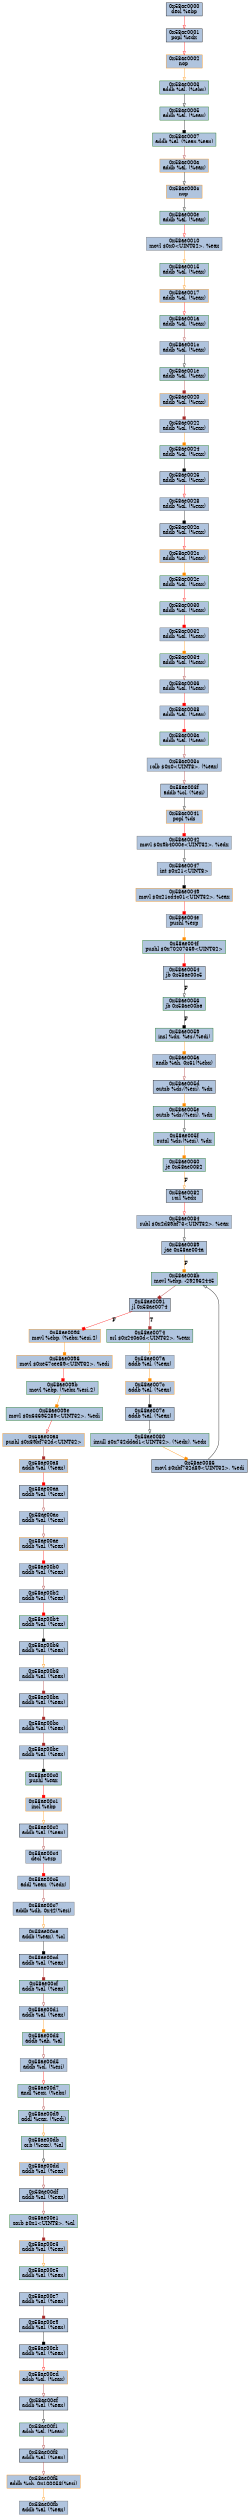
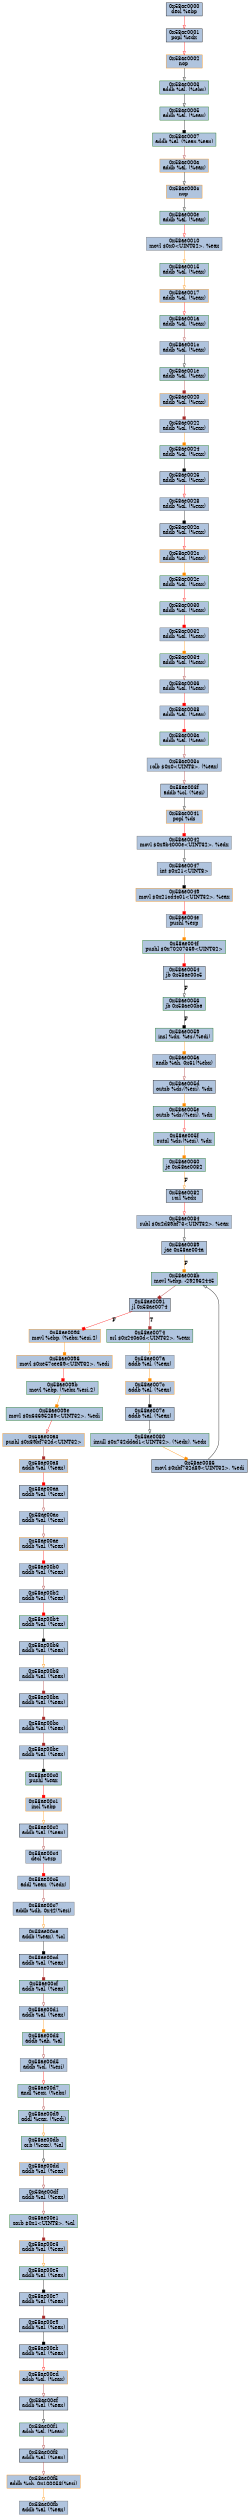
edge "0x58ae0002 nop" -> "0x58ae0003 addb %al, (%ebx)": color darkorange -> black
edge "0x58ae005e outsb %ds:(%esi), %dx" -> "0x58ae005f outsl %ds:(%esi), %dx": color black -> red
node "0x58ae00df addb %al, (%eax)": color black -> gray40
edge "0x58ae00e5 addb %al, (%eax)" -> "0x58ae00e7 addb %al, (%eax)": added
